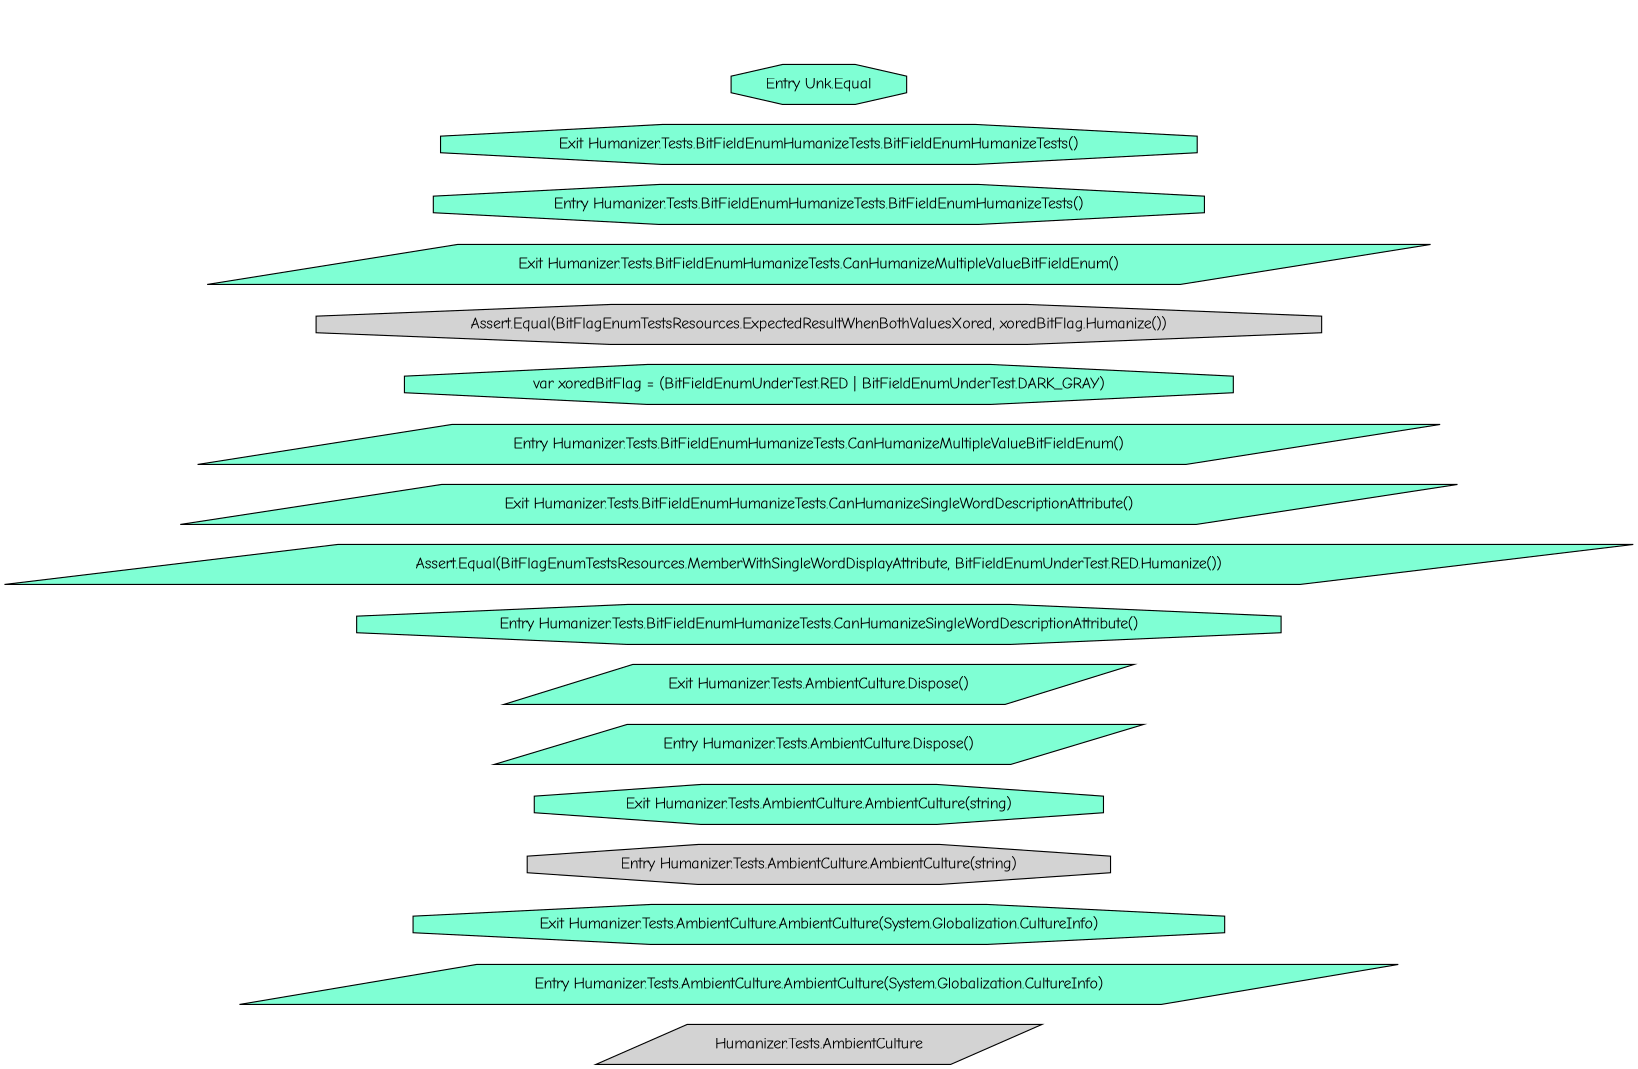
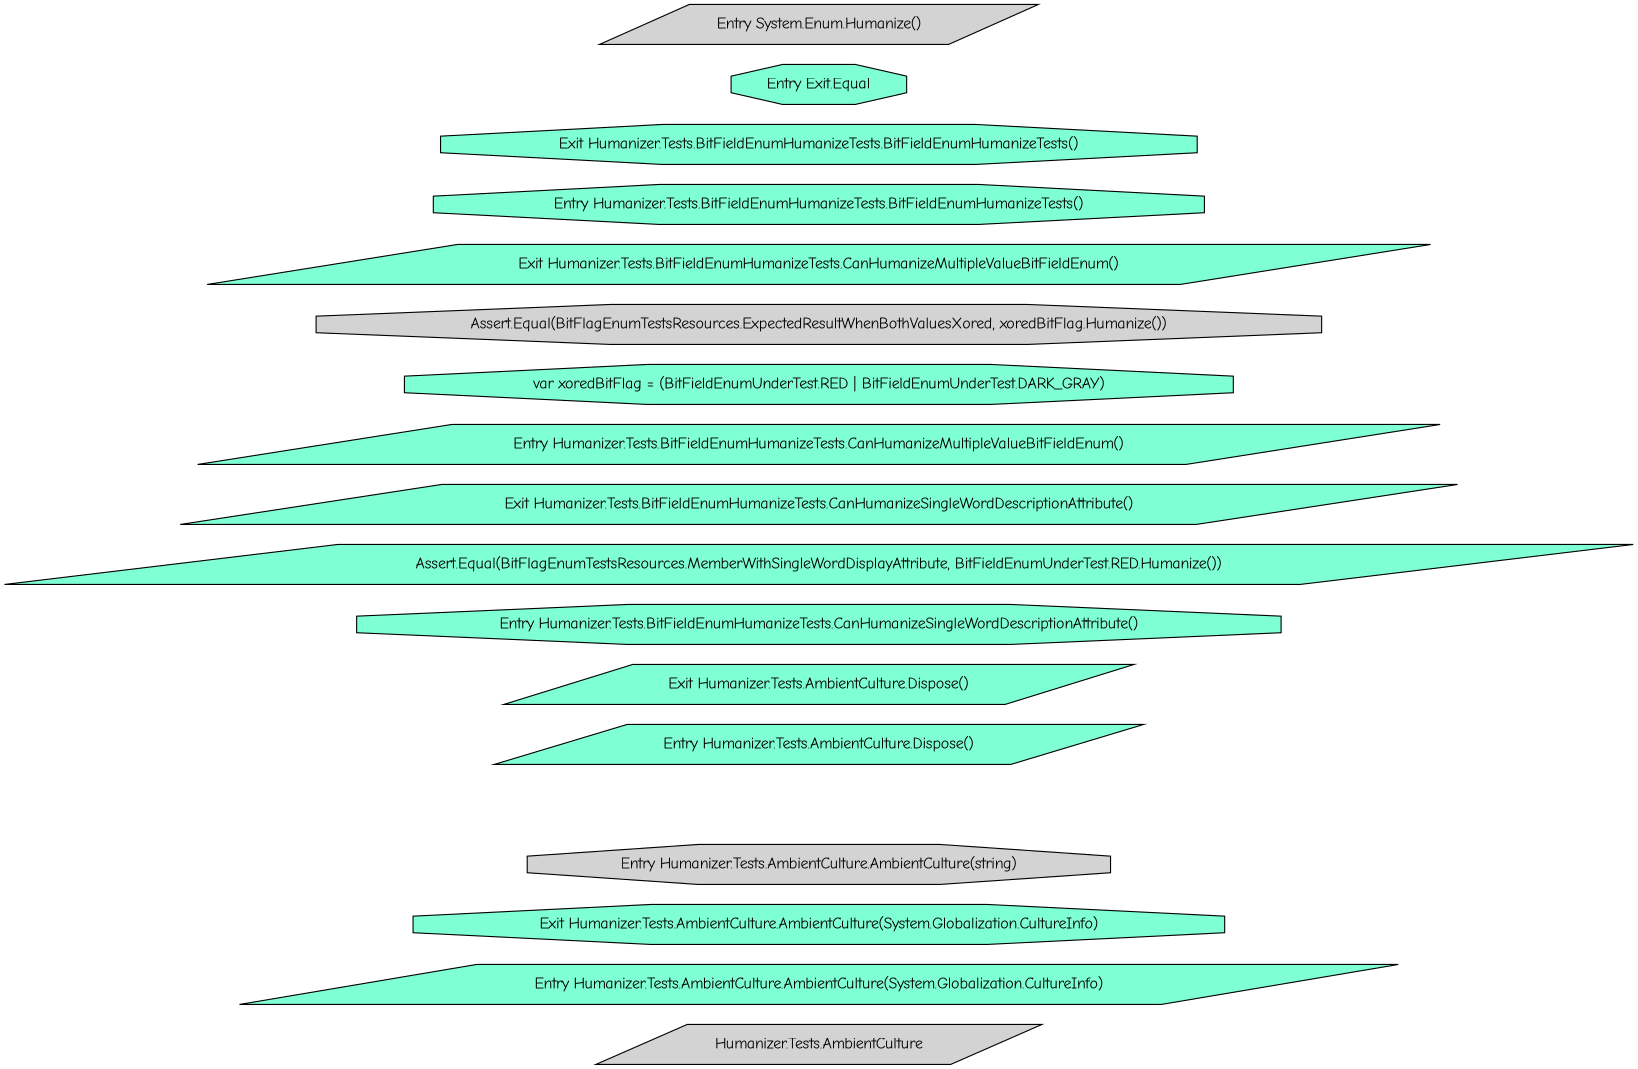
node "Entry System.Enum.Humanize()": added
node "Entry Unk.Equal": label "Entry Unk.Equal" -> "Entry Exit.Equal"
node "Exit Humanizer.Tests.AmbientCulture.AmbientCulture(string)": removed
